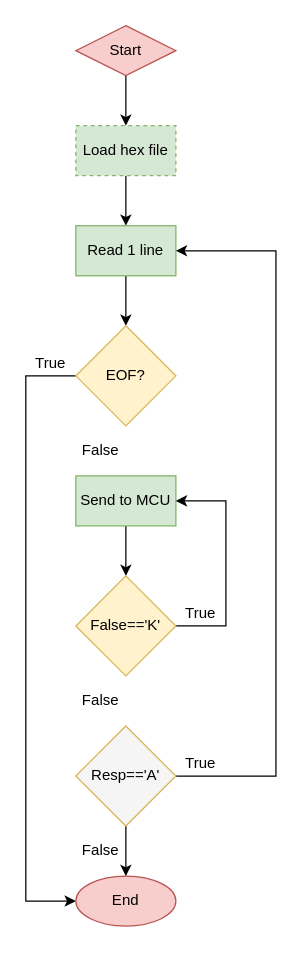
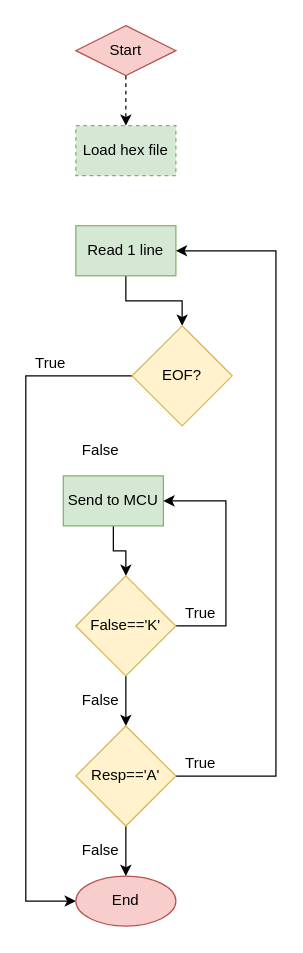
edge "Start" -> "Load hex file": style solid -> dashed
edge "Load hex file" -> "Read 1 line": removed
node "EOF?": moved (126, 376) -> (182, 376)
node "Send to MCU": moved (126, 501) -> (113, 501)
edge "False=='K'" -> "Resp=='A'": added
node "Resp=='A'": fillcolor #f5f5f5 -> #fff2cc
